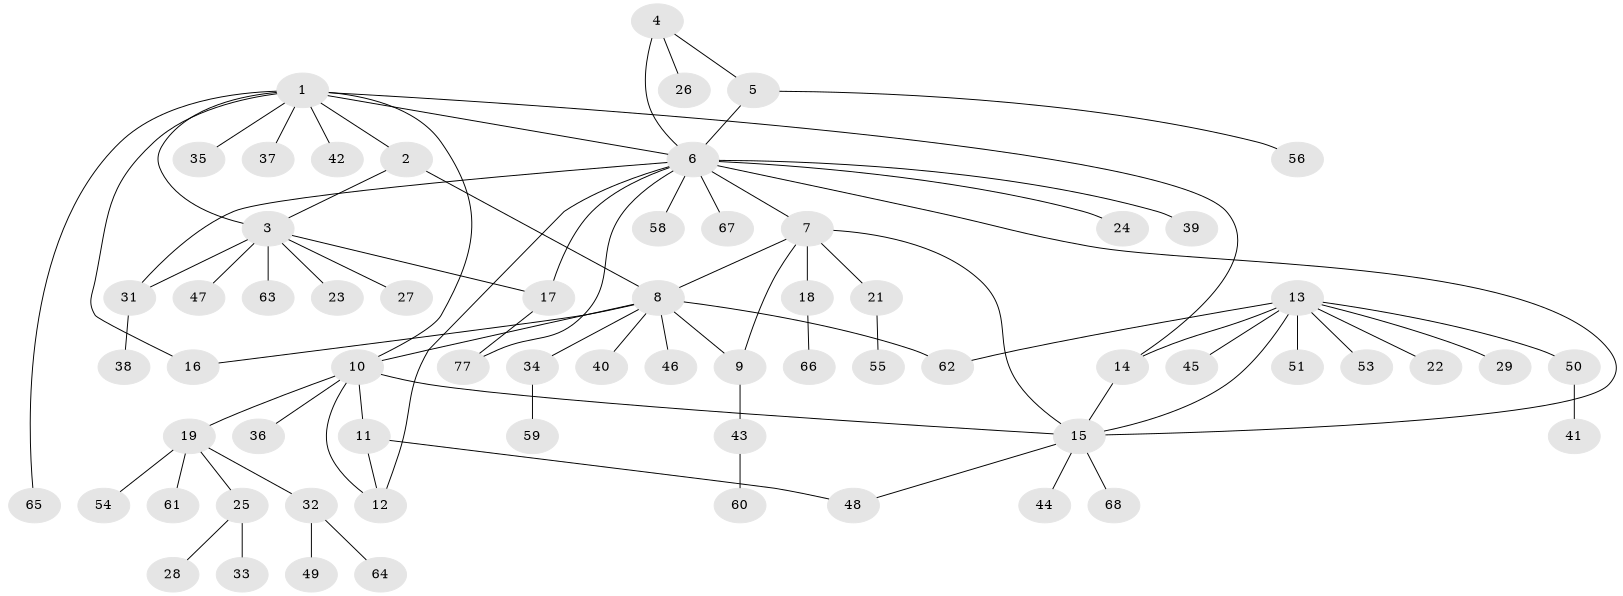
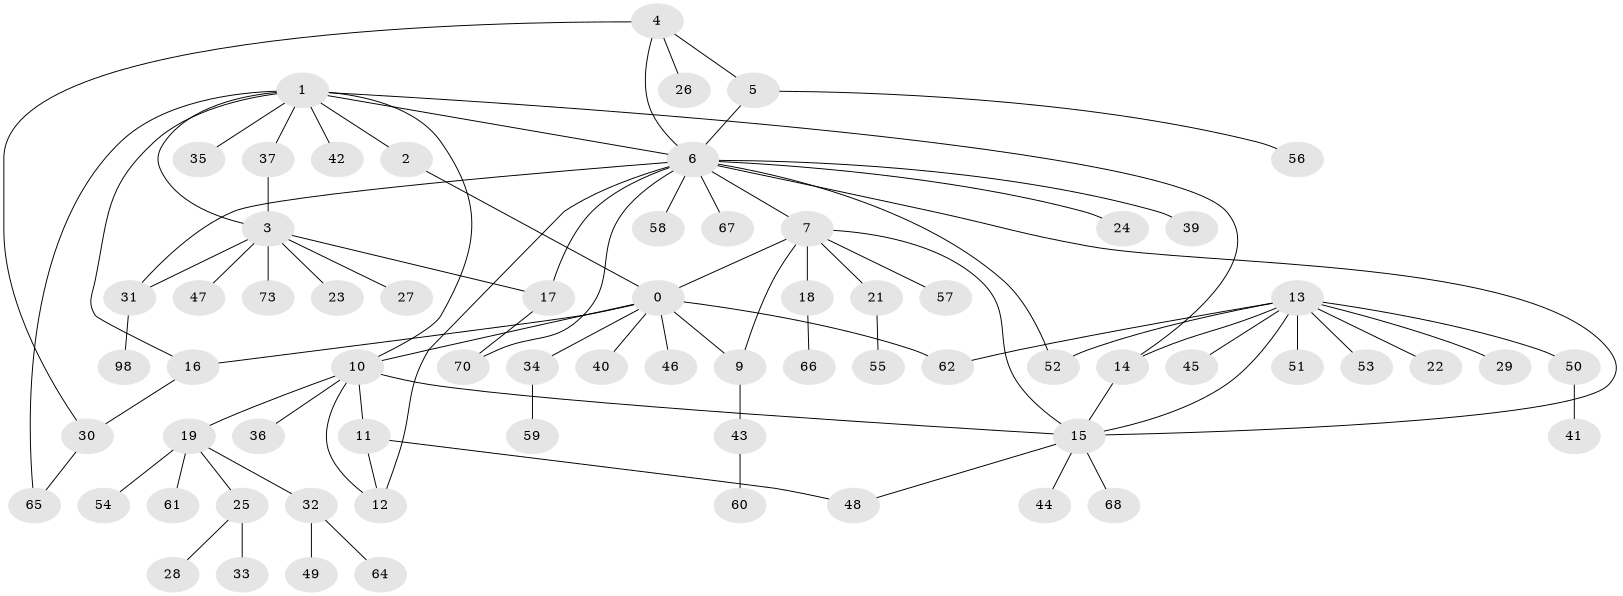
edge "2" -- "3": now "37" -- "3"
node "63": label "63" -> "73"
node "8": label "8" -> "0"
node "57": added
node "38": label "38" -> "98"
node "77": label "77" -> "70"
node "52": added
node "30": added
